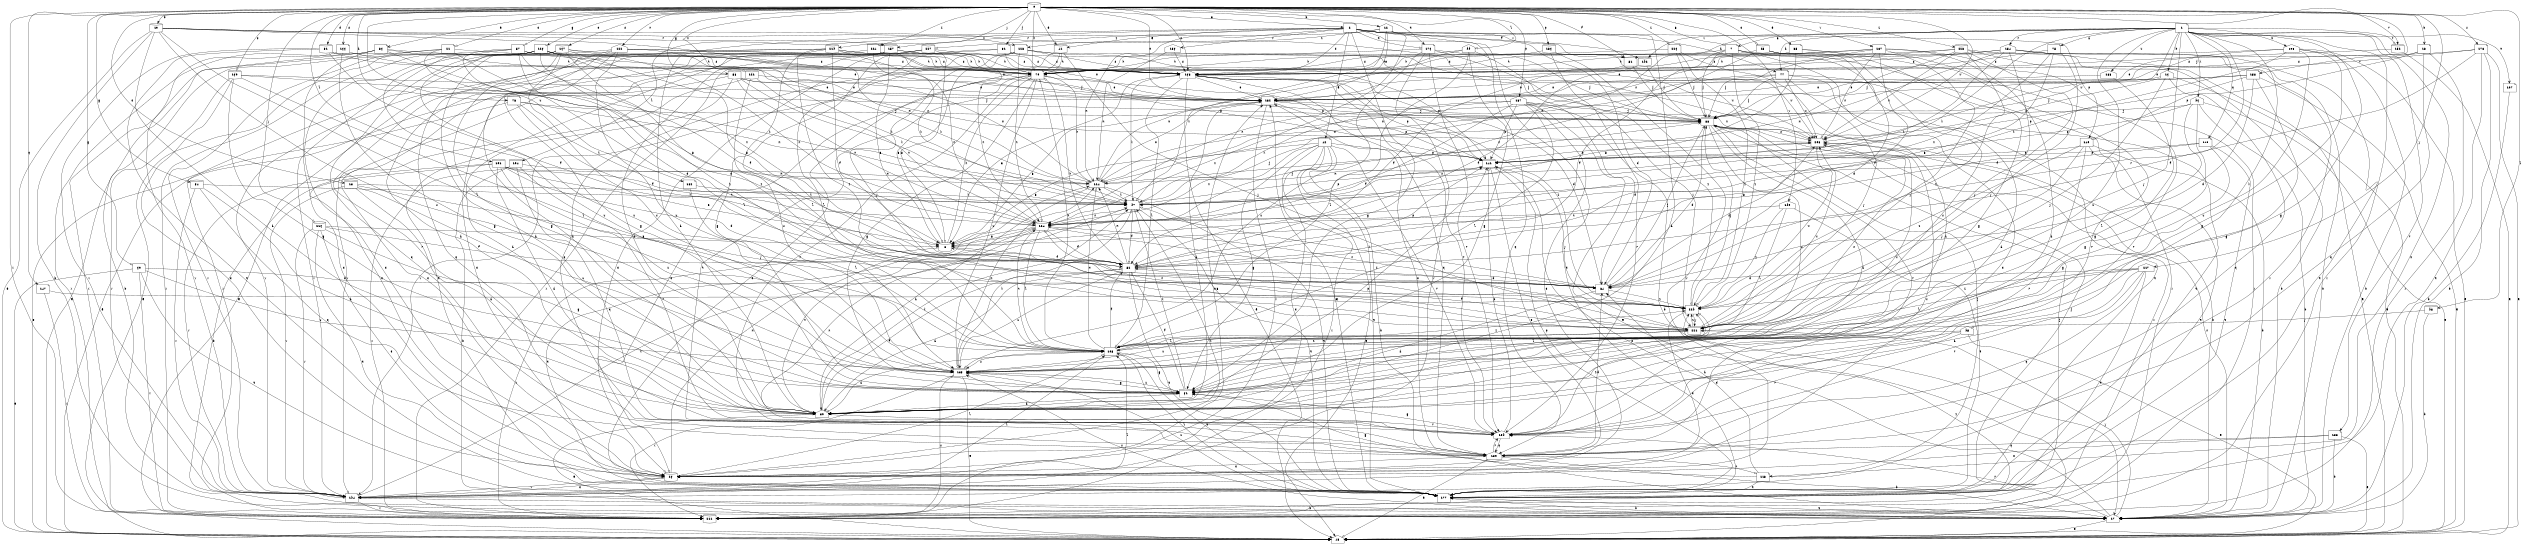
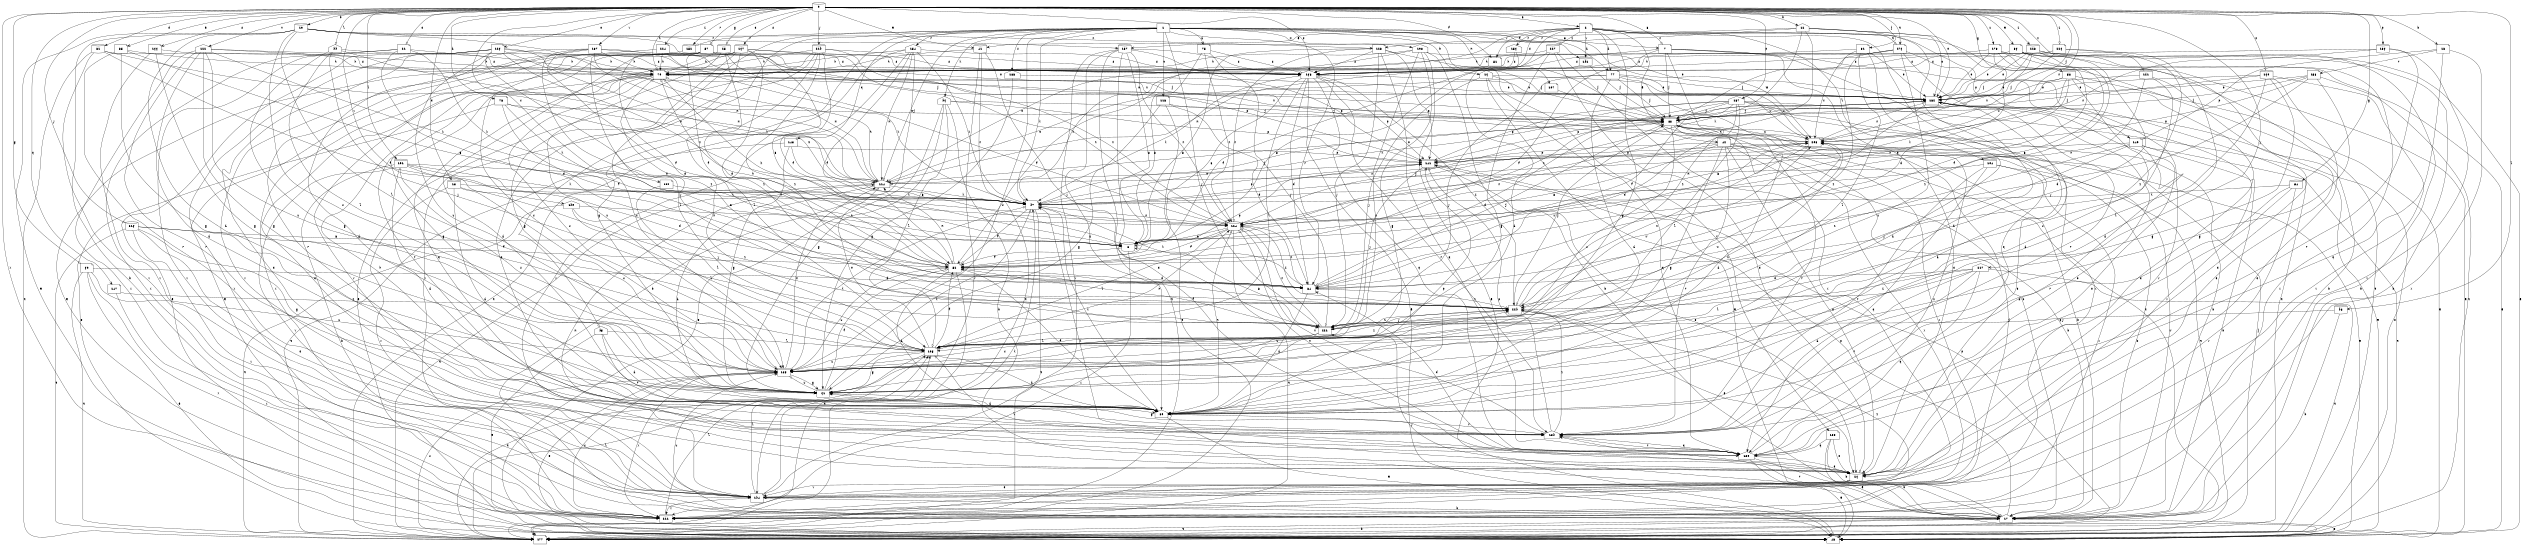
edge "150" -> "113": now "150" -> "124"
